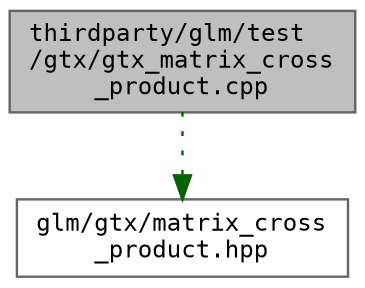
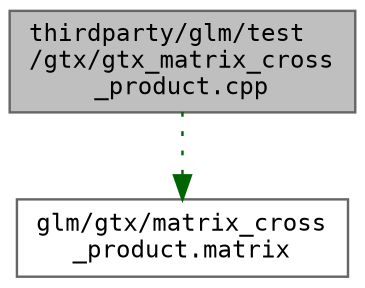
node "glm/gtx/matrix_cross _product.hpp": label "glm/gtx/matrix_cross _product.hpp" -> "glm/gtx/matrix_cross _product.matrix"
